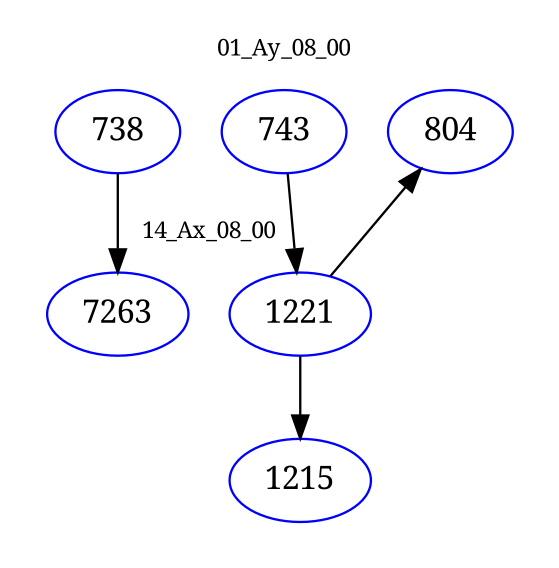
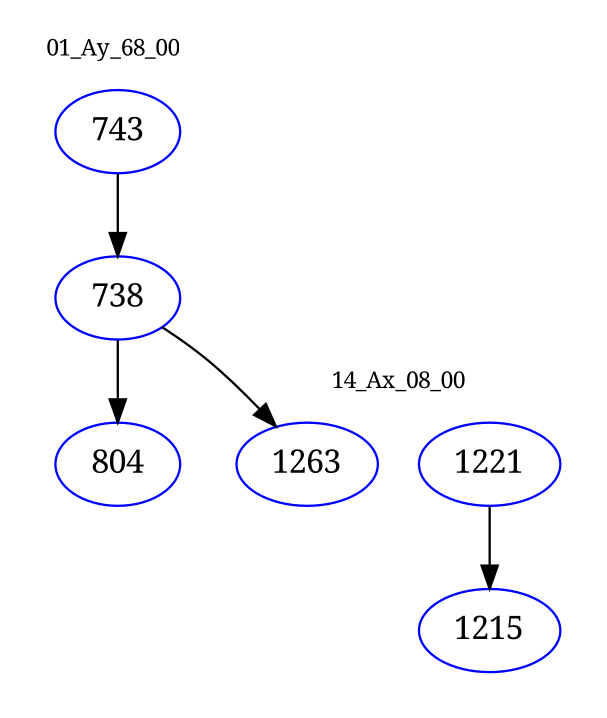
cluster "01_Ay_08_00": label "01_Ay_08_00" -> "01_Ay_68_00"
edge "743" -> "1221": now "743" -> "738"
edge "1221" -> "804": now "738" -> "804"
node "7263": label "7263" -> "1263"
